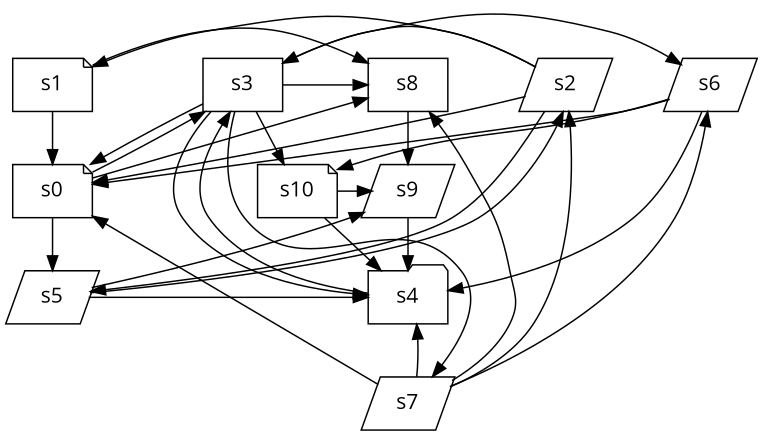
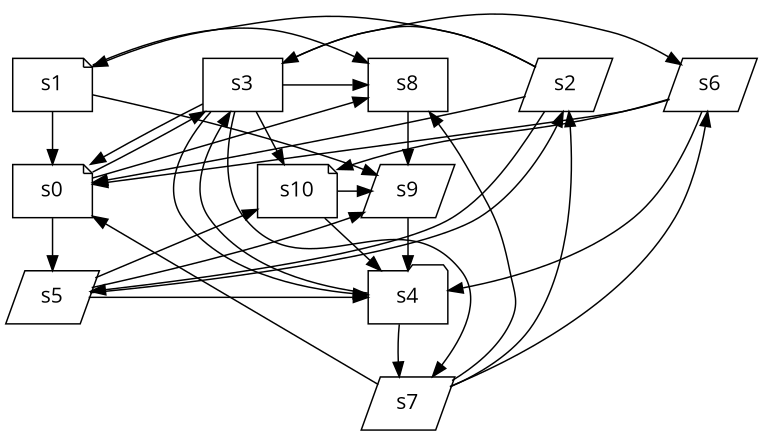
edge "s1" -> "s9": added
edge "s5" -> "s10": added
edge "s7" -> "s4": reversed
